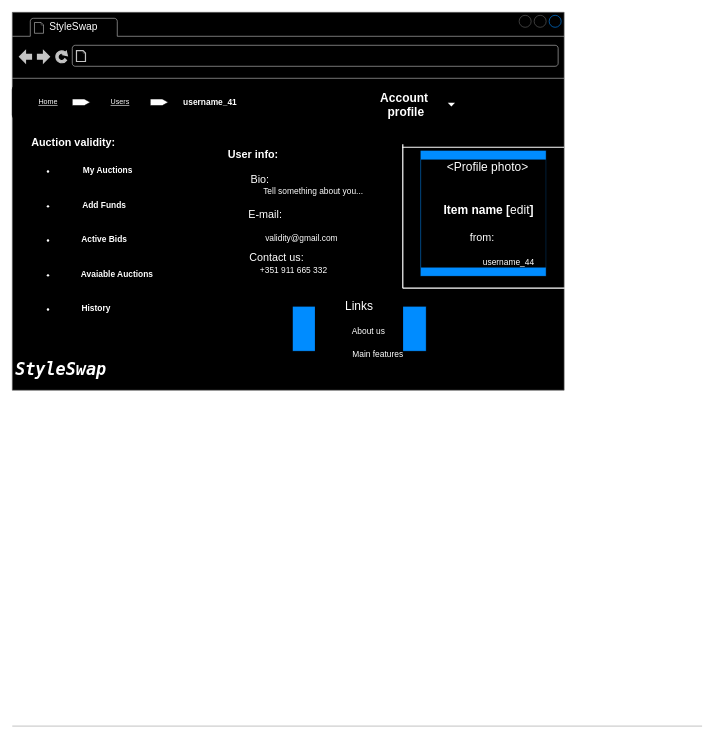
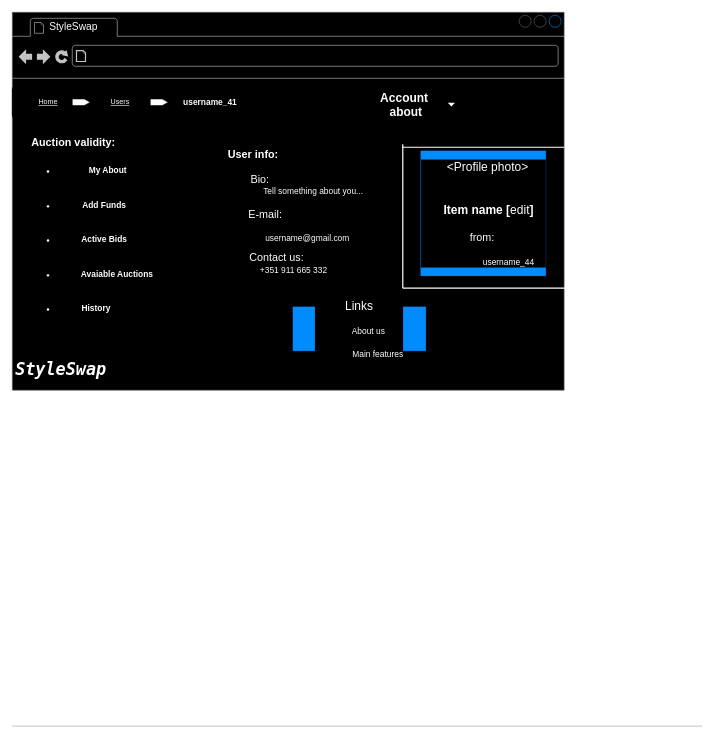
node "Account profile": label "Account profile" -> "Account about"
node "User info: Bio: Tell something about you... E-mail: validity@gmail.com Contact us: +351 911 665 332": label "User info: Bio: Tell something about you... E-mail: validity@gmail.com Contact us: +351 911 665 332" -> "User info: Bio: Tell something about you... E-mail: username@gmail.com Contact us: +351 911 665 332"
node "Auction validity: My Auctions Add Funds Active Bids Avaiable Auctions History": label "Auction validity: My Auctions Add Funds Active Bids Avaiable Auctions History" -> "Auction validity: My About Add Funds Active Bids Avaiable Auctions History"
